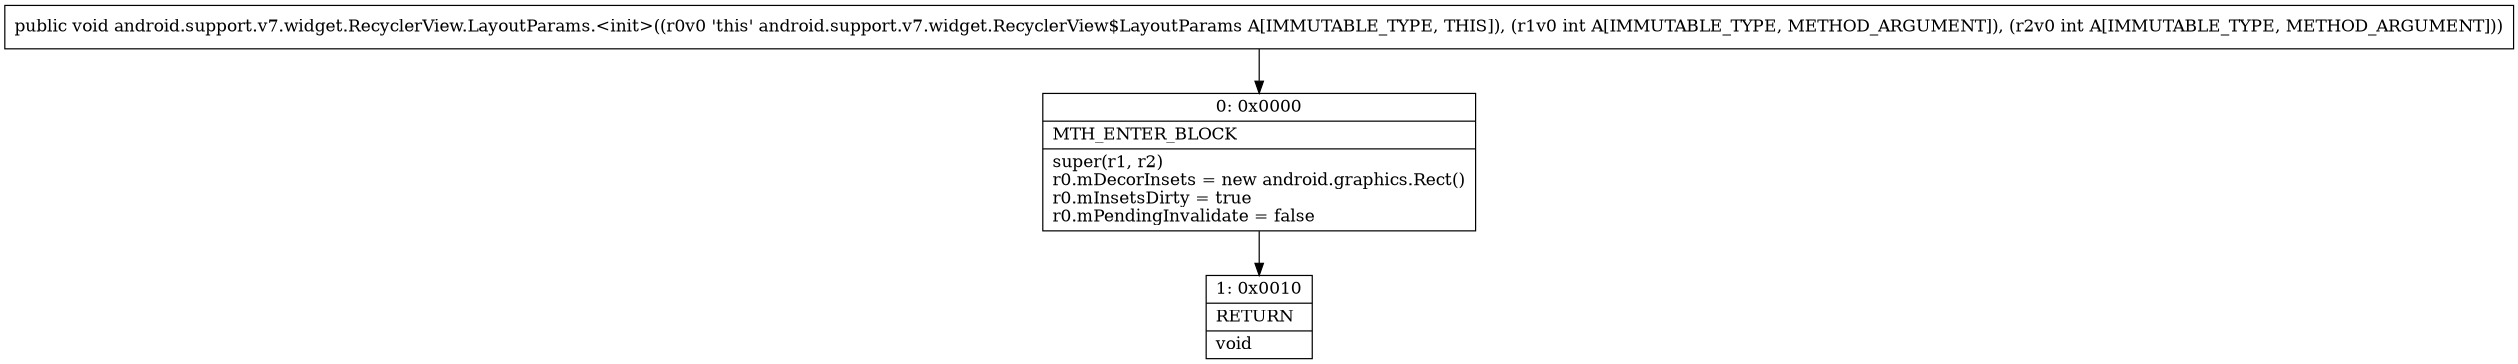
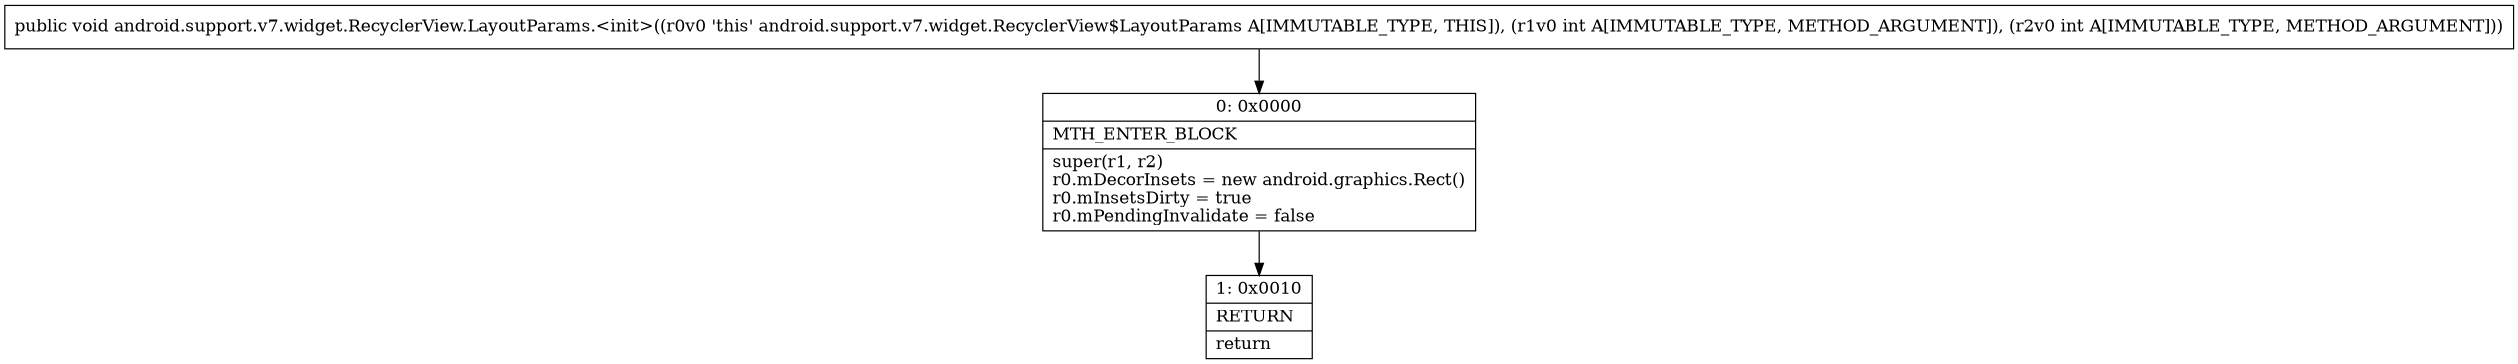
node "1: 0x0010": text "void" -> "return"
